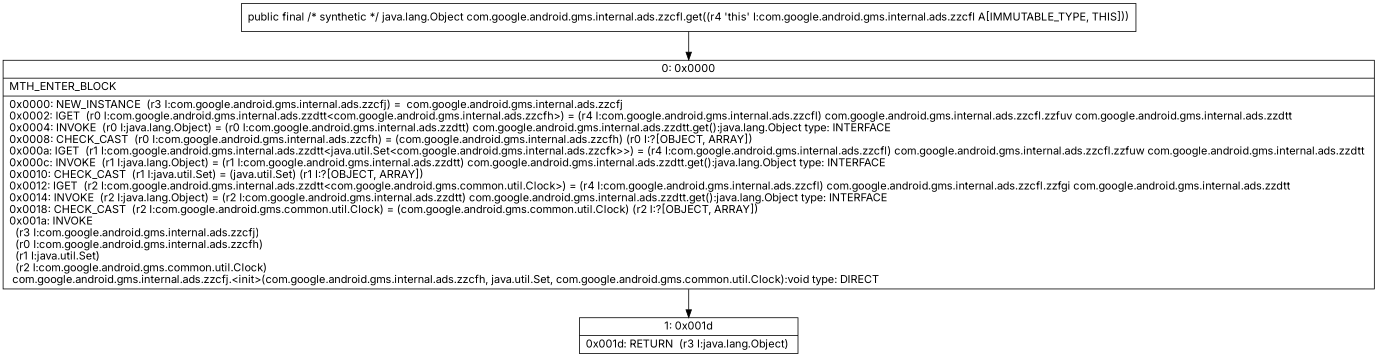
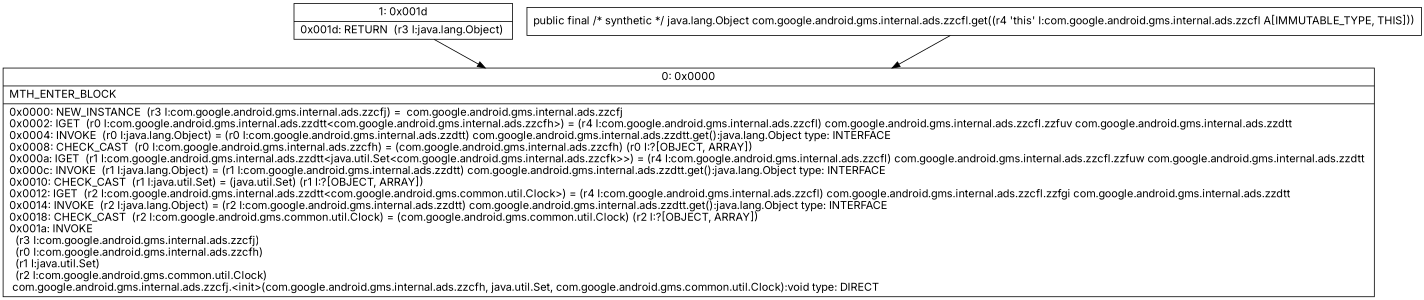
edge "0: 0x0000" -> "1: 0x001d": reversed
